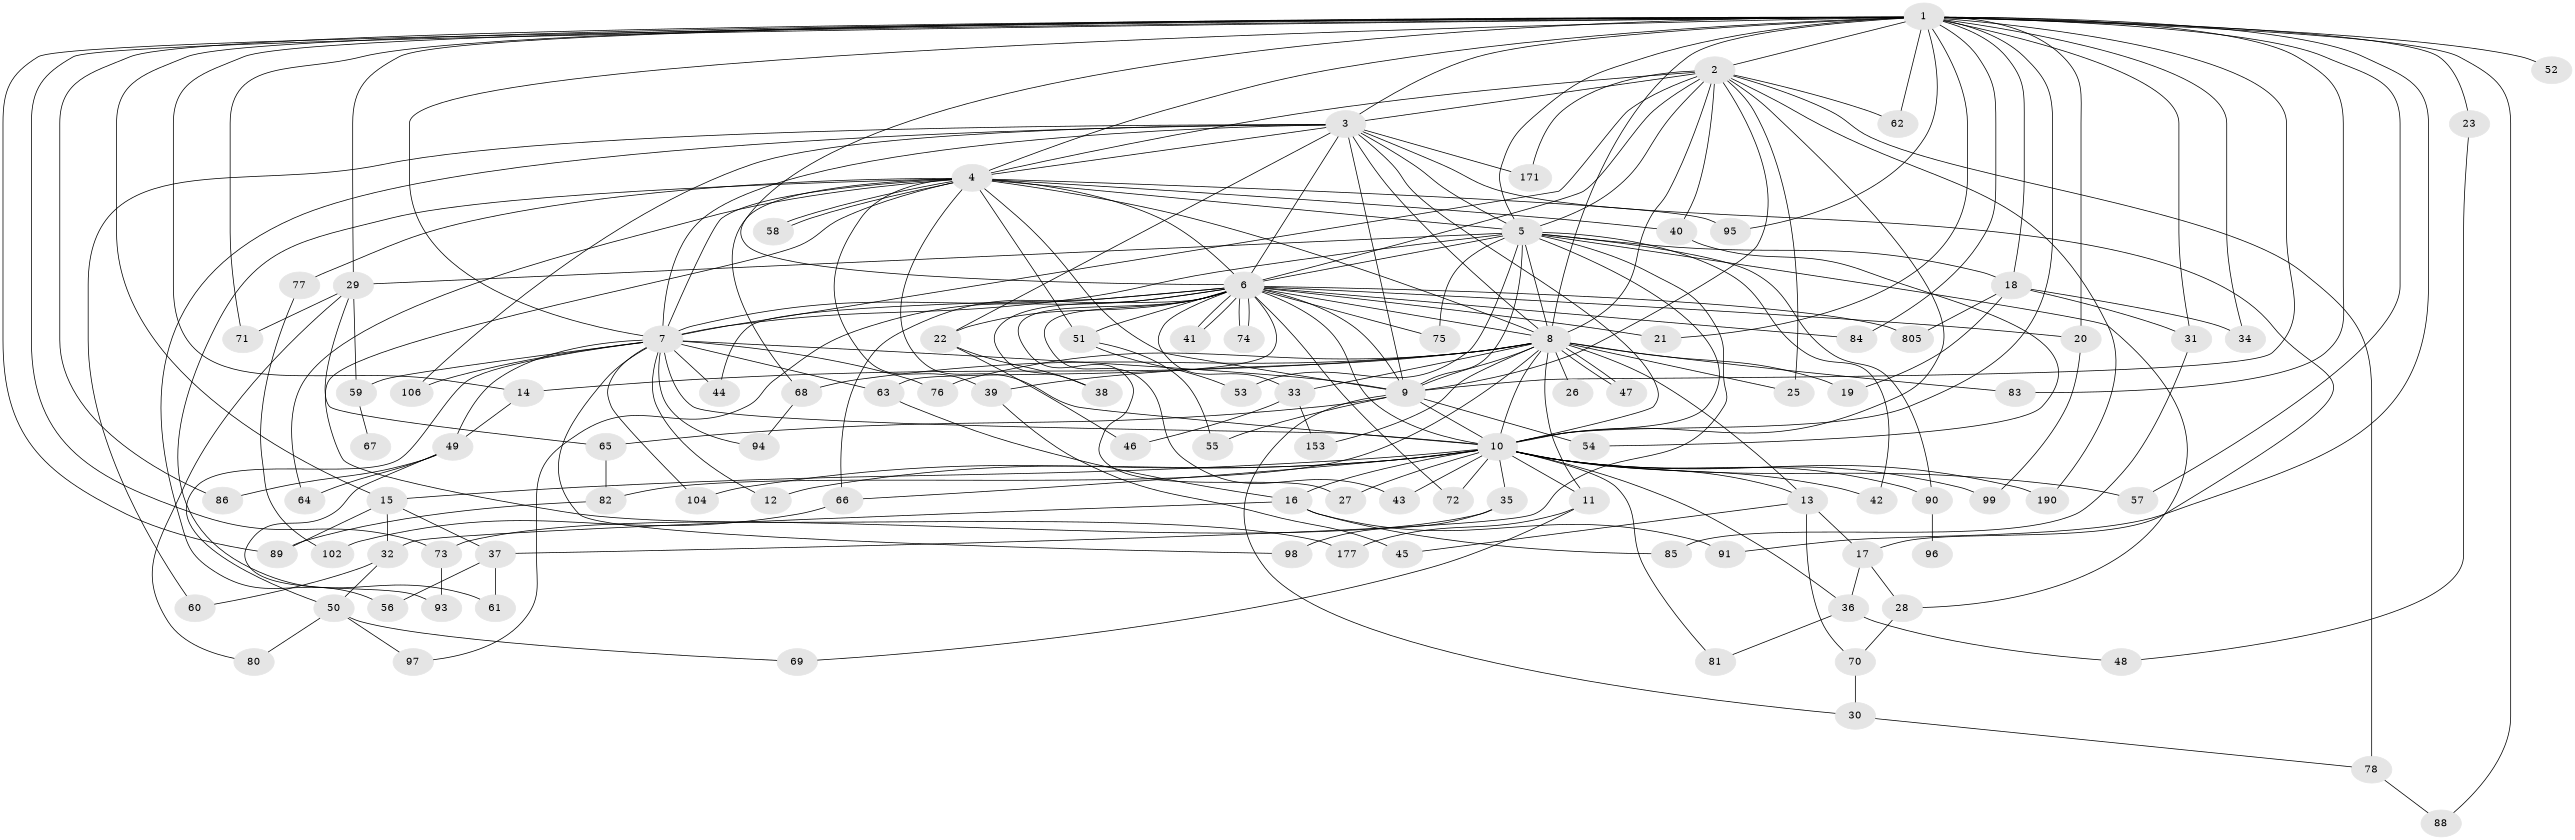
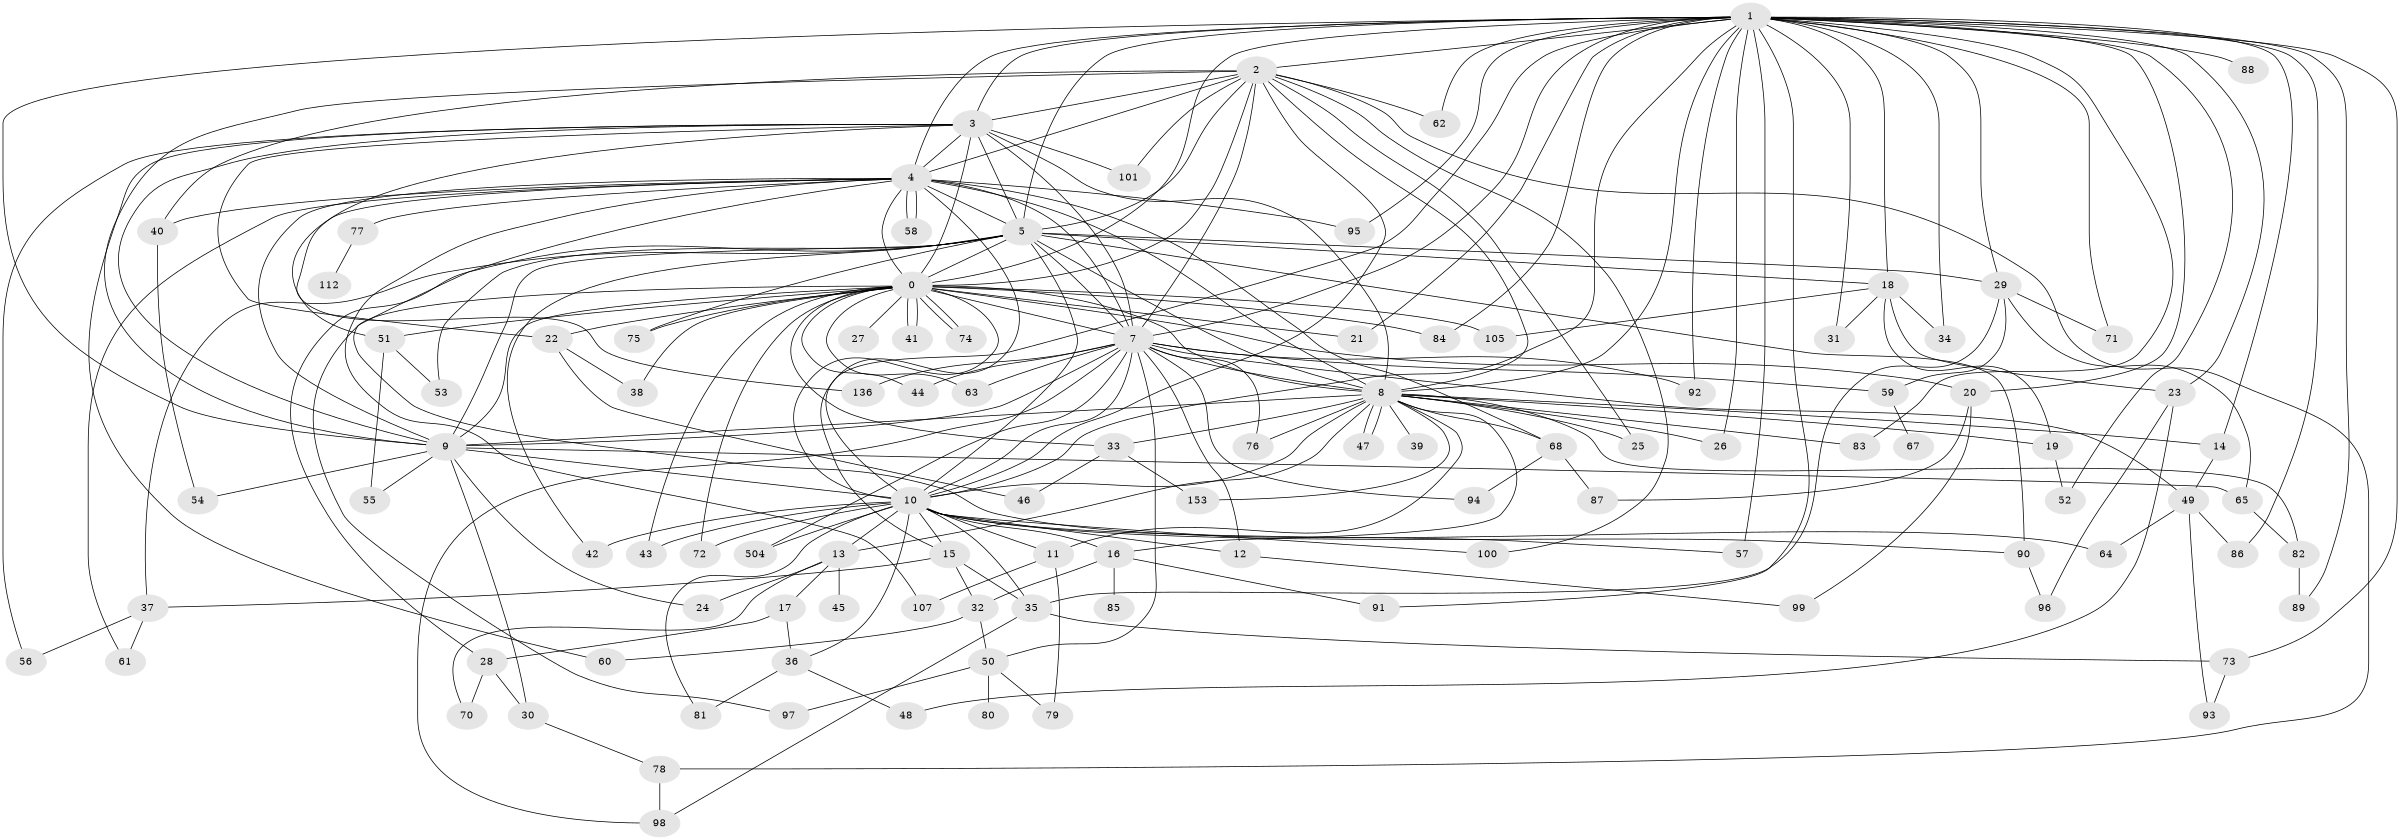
node "171": label "171" -> "101"
edge "1" -- "26": added
edge "3" -- "17": removed
node "6": label "6" -> "0"
edge "3" -- "10": removed
edge "4" -- "39": removed
node "805": label "805" -> "105"
edge "7" -- "8": added
edge "18" -- "23": added
node "106": label "106" -> "136"
node "92": added
edge "63" -- "16": now "8" -- "16"
edge "10" -- "99": now "12" -- "99"
edge "10" -- "27": removed
edge "19" -- "52": added
edge "29" -- "80": now "29" -- "35"
edge "39" -- "45": removed
edge "23" -- "96": added
node "104": label "104" -> "504"
node "66": removed
node "87": added
node "190": label "190" -> "100"
edge "15" -- "89": now "15" -- "35"
edge "31" -- "85": removed
node "102": label "102" -> "112"
node "177": label "177" -> "107"
node "24": added
node "69": label "69" -> "79"
edge "70" -- "30": now "28" -- "30"
edge "78" -- "88": now "78" -- "98"
